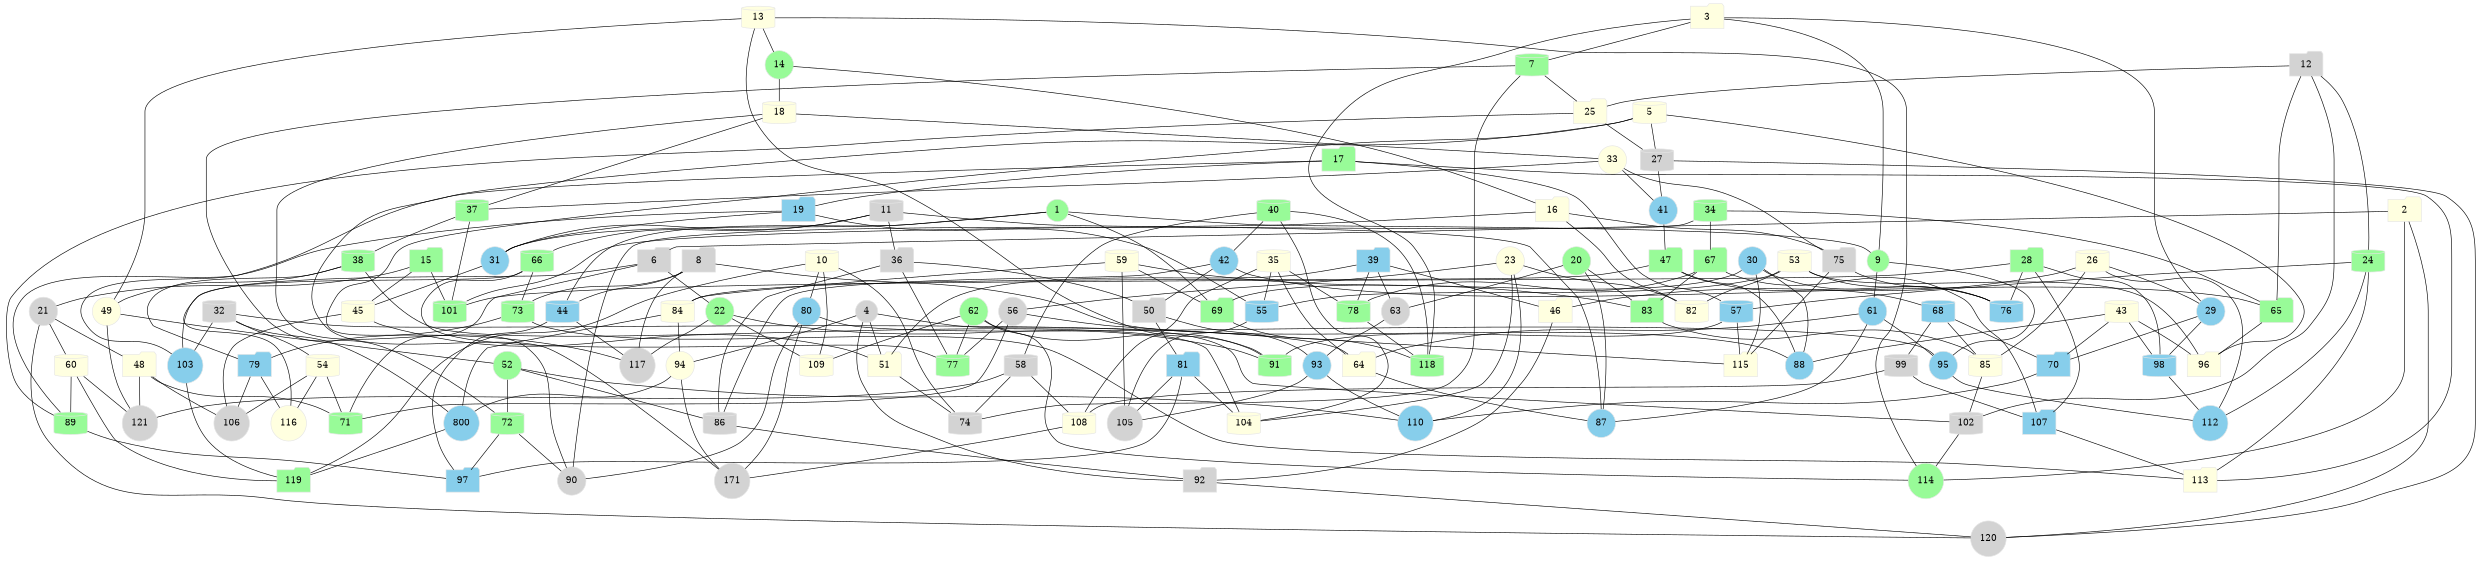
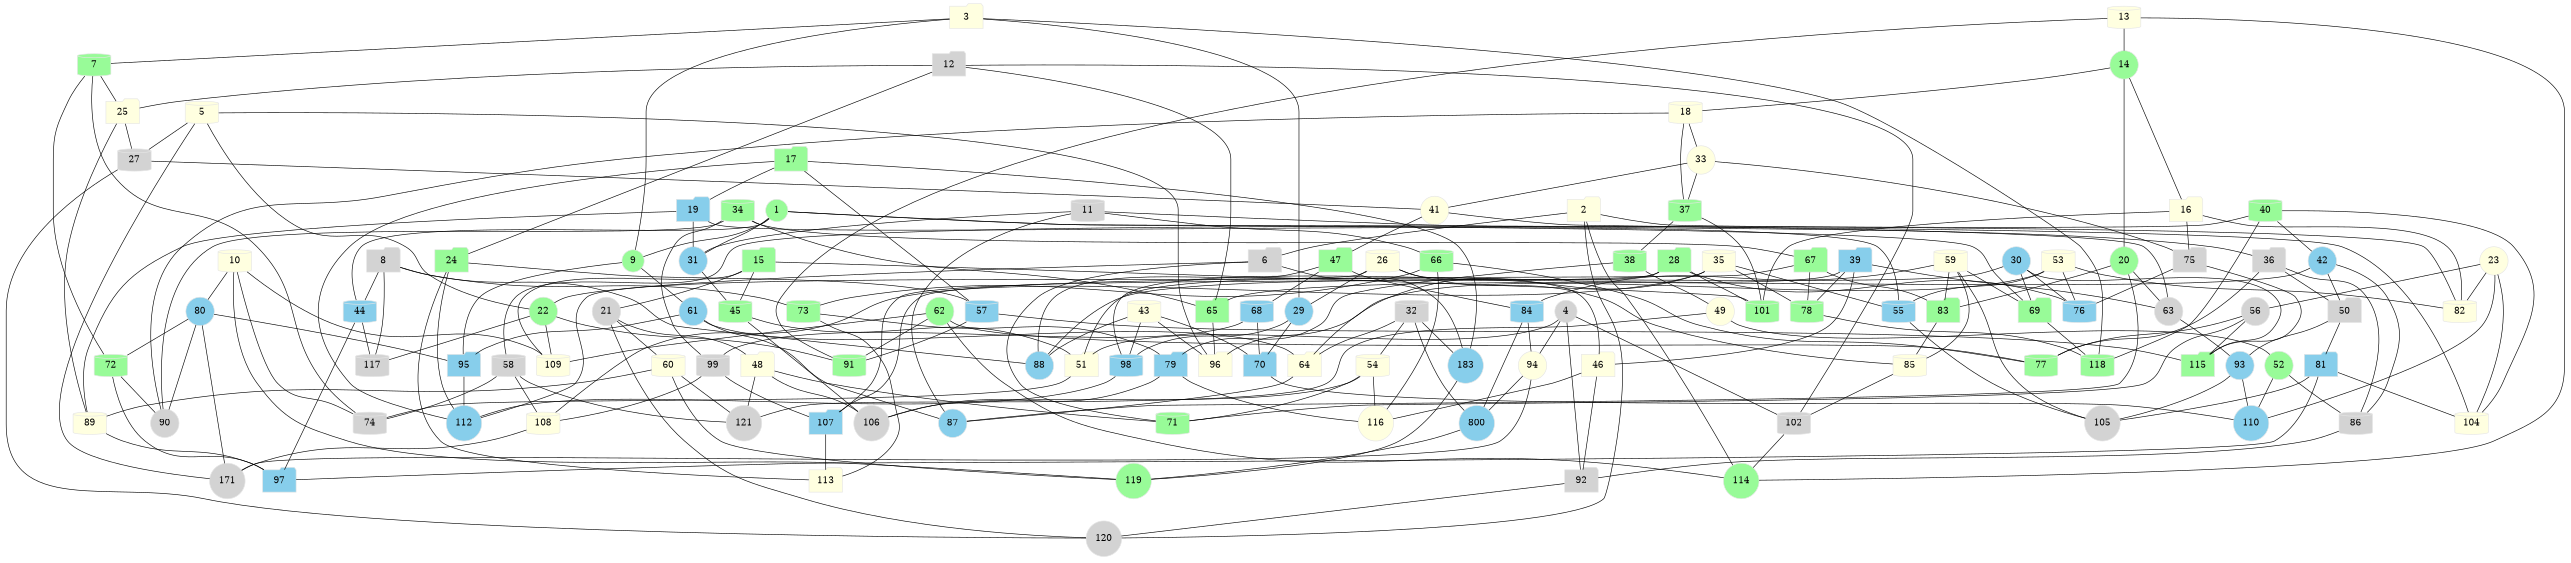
edge "13" -- "49": removed
edge "14" -- "20": added
edge "17" -- "113": now "17" -- "112"
edge "5" -- "117": now "5" -- "22"
node "41": fillcolor skyblue -> lightyellow
edge "41" -- "63": added
edge "2" -- "82": added
node "24": shape cylinder -> folder
edge "34" -- "99": added
edge "15" -- "109": added
node "45": fillcolor lightyellow -> palegreen
node "84": fillcolor lightyellow -> skyblue
edge "38" -- "104": now "1" -- "104"
edge "68" -- "85": now "59" -- "85"
node "103": label "103" -> "183"
node "117": shape circle -> cylinder
node "115": fillcolor lightyellow -> palegreen
node "95": shape circle -> folder
edge "52" -- "72": now "80" -- "72"
edge "46" -- "116": added
node "89": fillcolor palegreen -> lightyellow
node "119": shape folder -> circle
